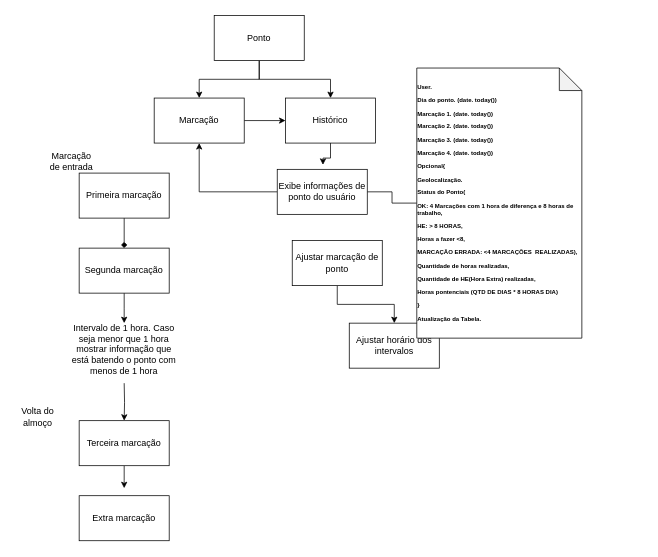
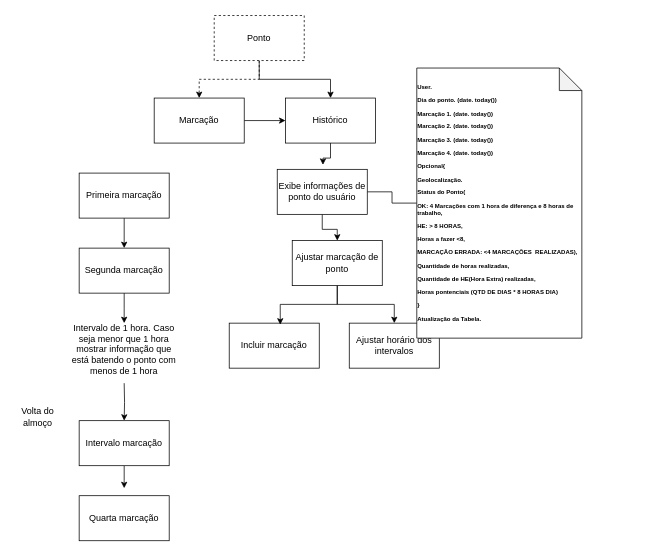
node "Ponto": style solid -> dashed
edge "Ponto" -> "Marcação": style solid -> dashed
node "Marcação de entrada": removed
edge "Exibe informações de ponto do usuário" -> "Marcação": now "Exibe informações de ponto do usuário" -> "Ajustar marcação de ponto"
edge "Primeira marcação" -> "Segunda marcação": arrowhead diamond -> classic
edge "Ajustar marcação de ponto" -> "Incluir marcação": added
node "Incluir marcação": added
node "Terceira marcação": label "Terceira marcação" -> "Intervalo marcação"
node "Extra marcação": label "Extra marcação" -> "Quarta marcação"
